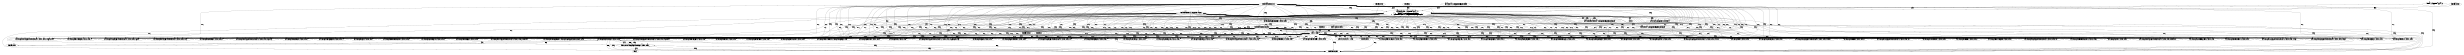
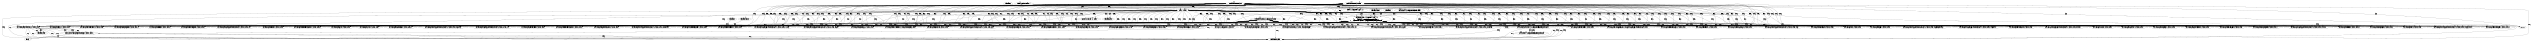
node "(Identifier,stderr)": removed
edge "(Call,decompileGETVARIABLE(n, actions, maxn))" -> "(MethodParameterIn,int maxn)": reversed
node "(Call,decompileSUBSTRING(n, actions, maxn))": label "(Call,decompileSUBSTRING(n, actions, maxn))" -> "(Call,decompileSUBSTRING(n, actions, decompileTRACE))"
